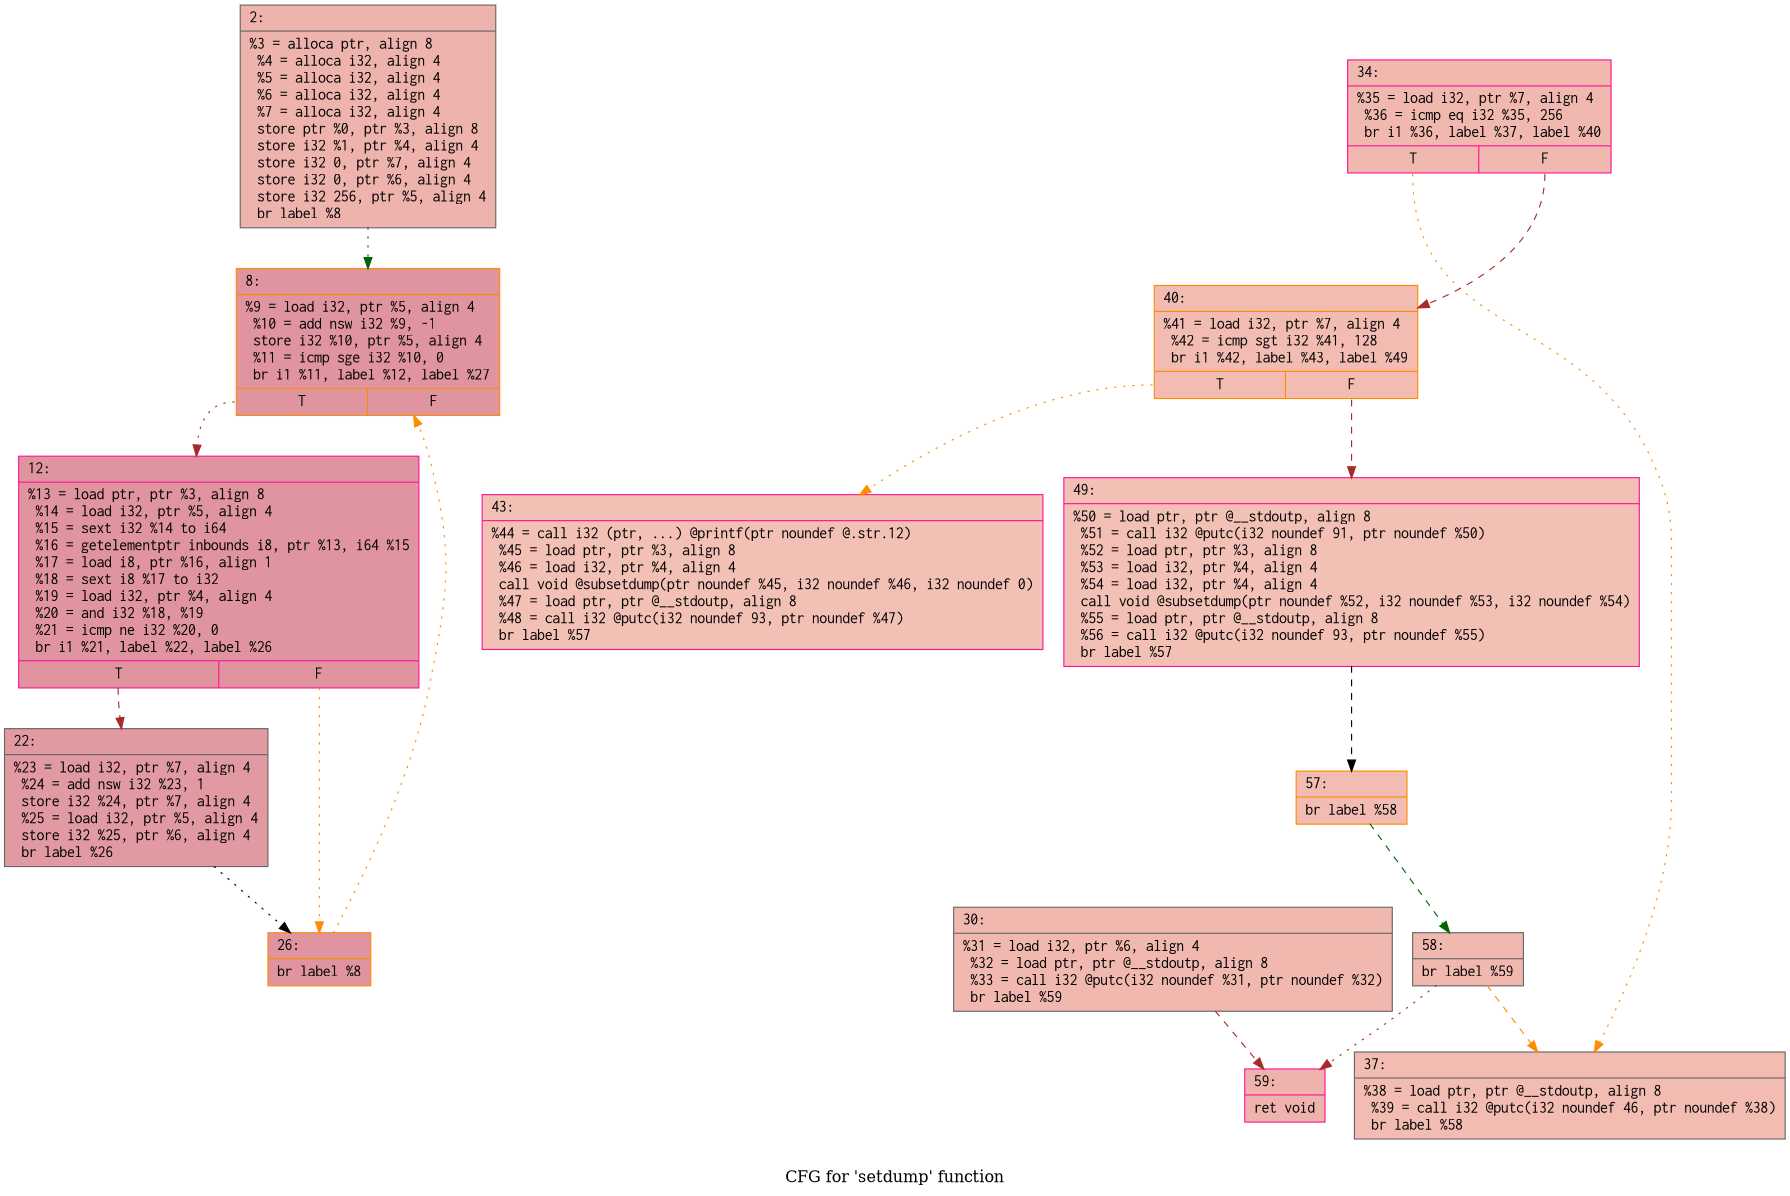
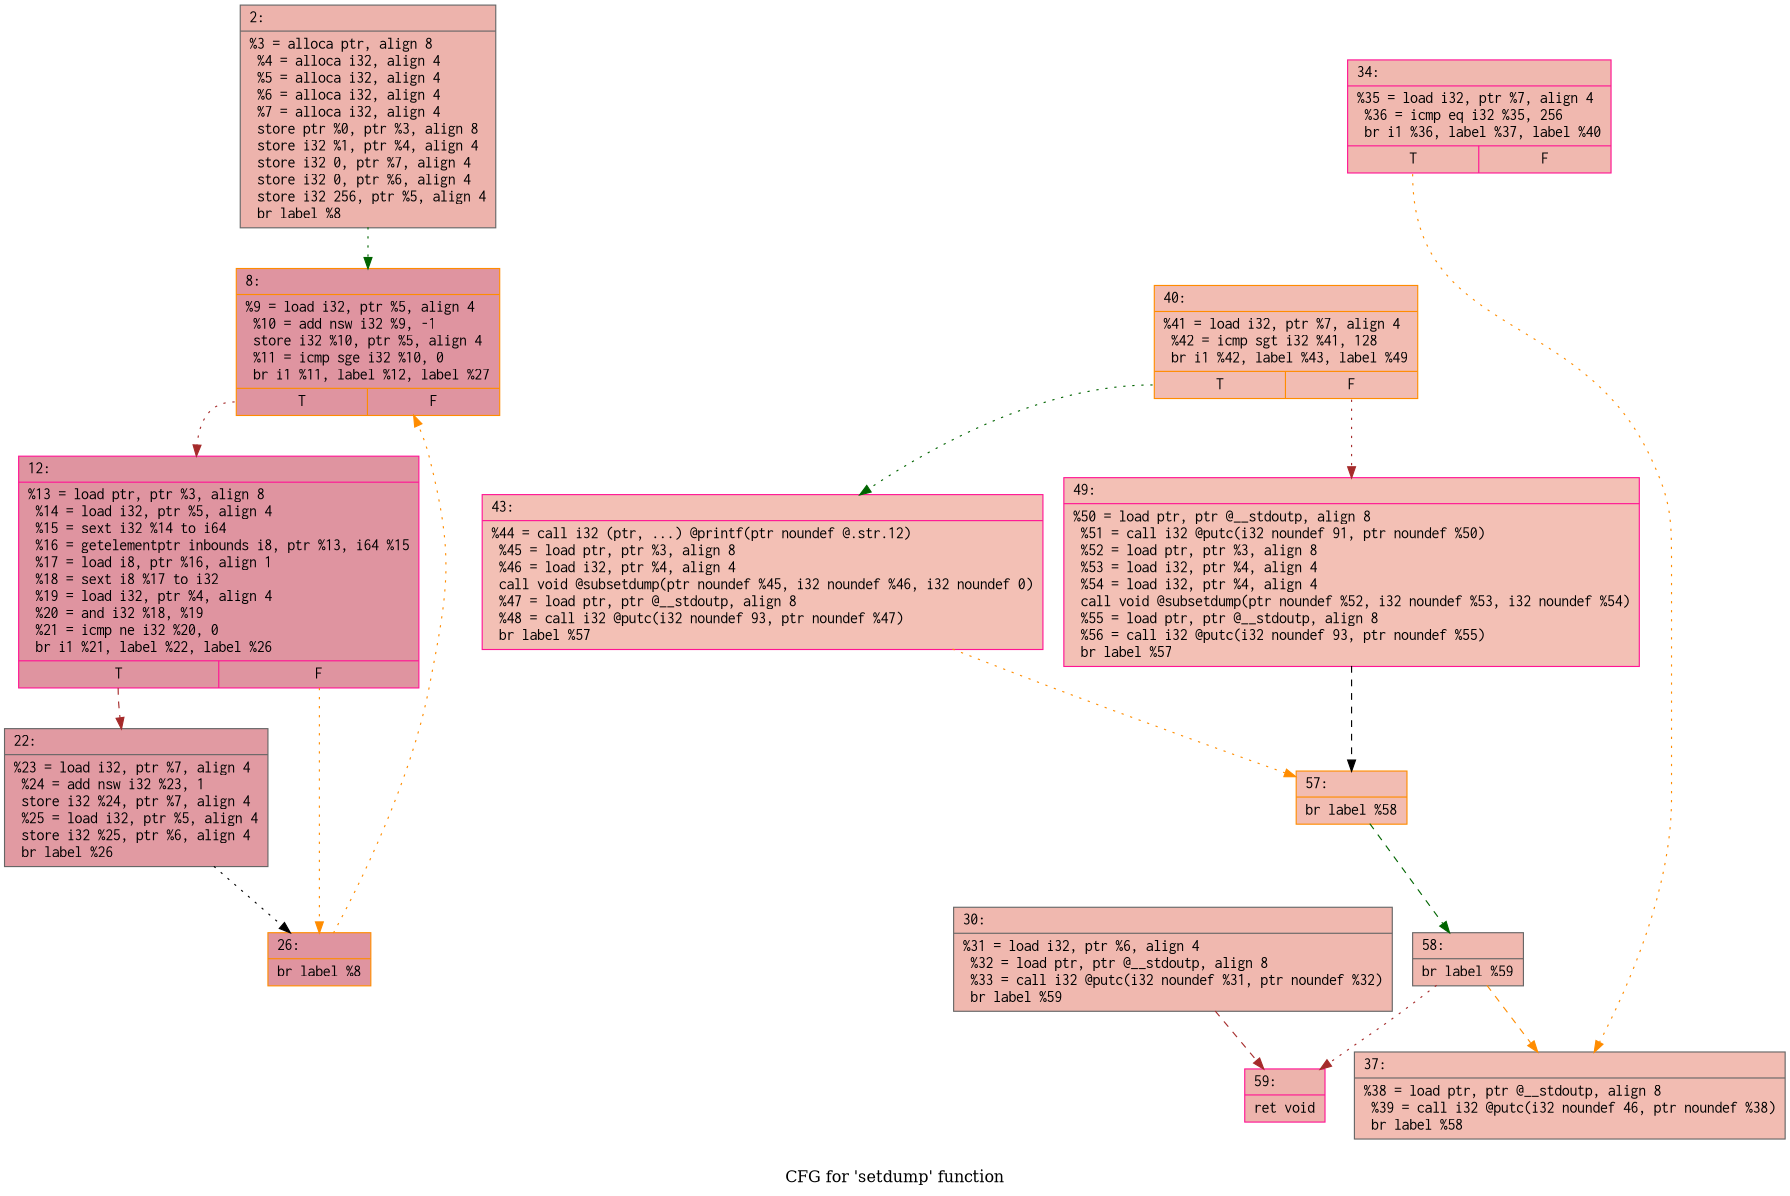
edge "34:" -> "40:": removed
edge "40:" -> "43:": color darkorange -> darkgreen
edge "40:" -> "49:": style dashed -> dotted
edge "43:" -> "57:": added
